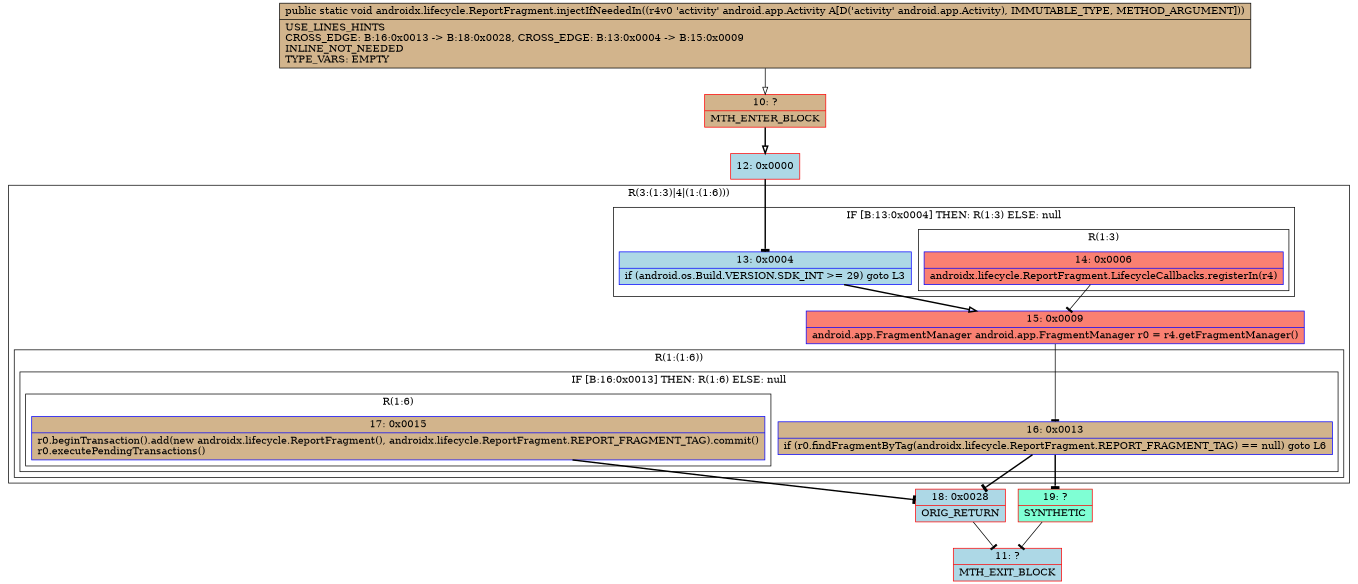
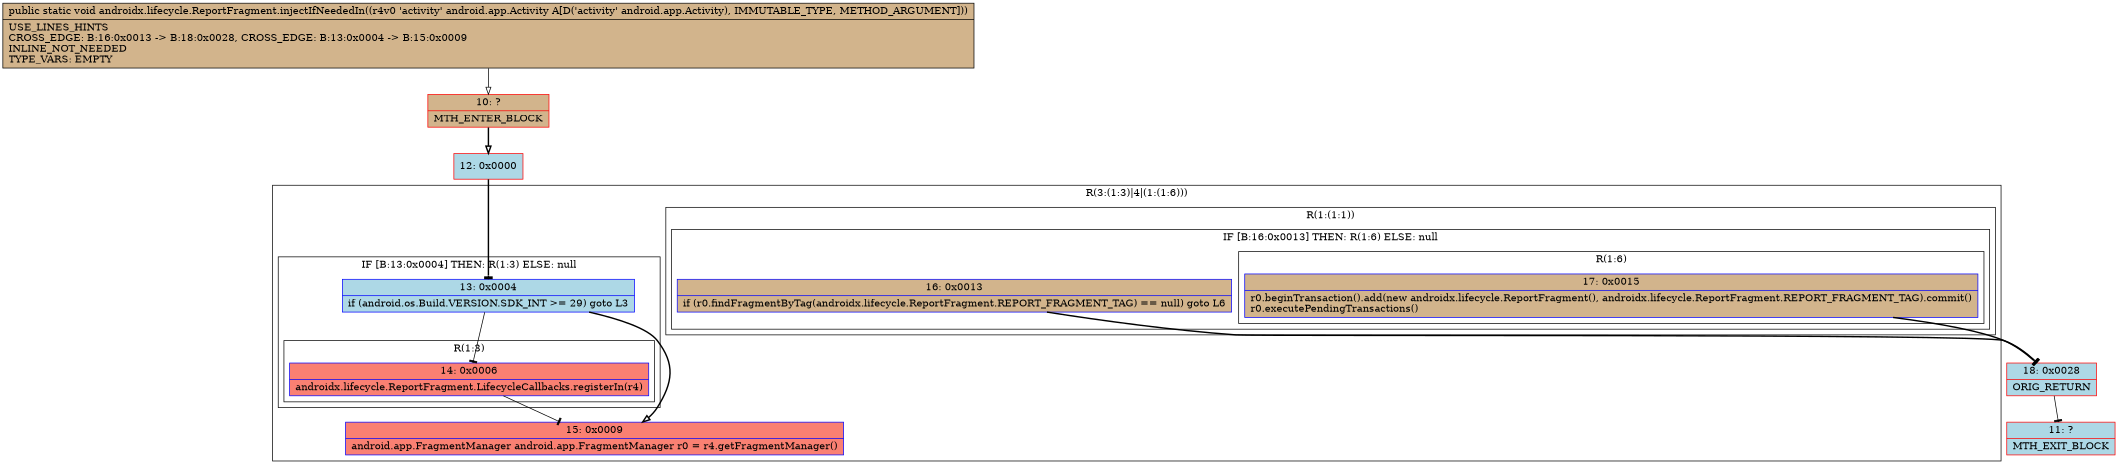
edge "13: 0x0004" -> "14: 0x0006": added
cluster "R(1:(1:6))": label "R(1:(1:6))" -> "R(1:(1:1))"
edge "15: 0x0009" -> "16: 0x0013": removed
node "19: ?": removed
